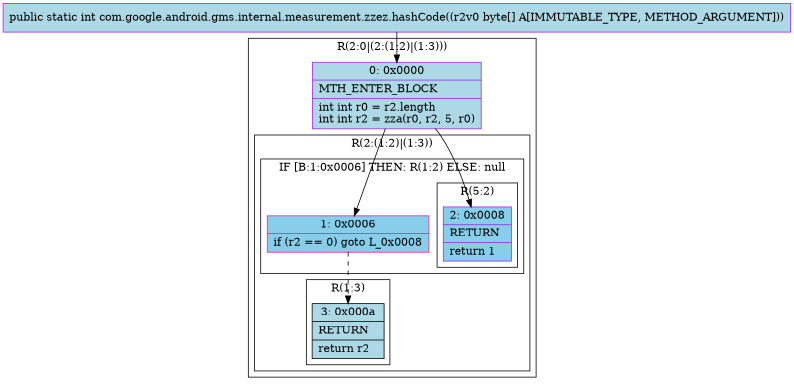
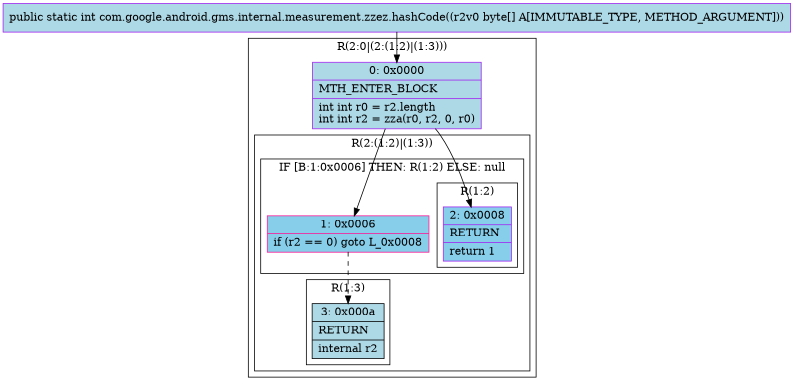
node "0: 0x0000": text "int int r2 = zza(r0, r2, 5, r0)" -> "int int r2 = zza(r0, r2, 0, r0)"
cluster "R(5:2)": label "R(5:2)" -> "R(1:2)"
node "3: 0x000a": text "return r2" -> "internal r2"
